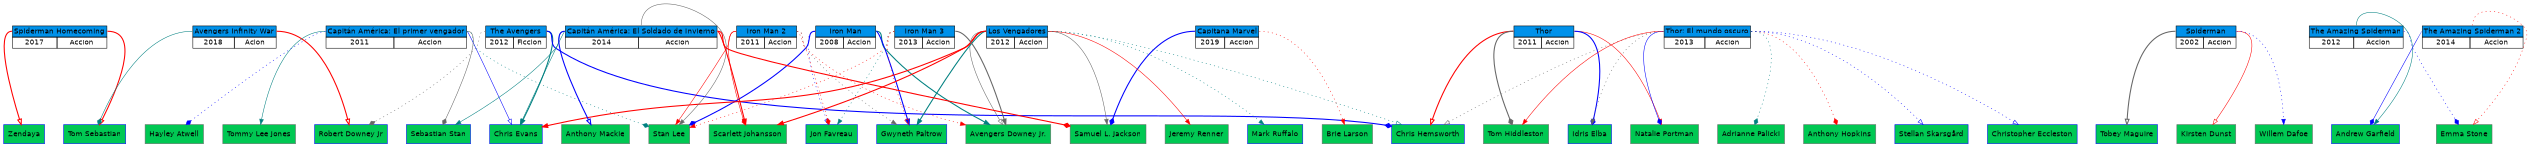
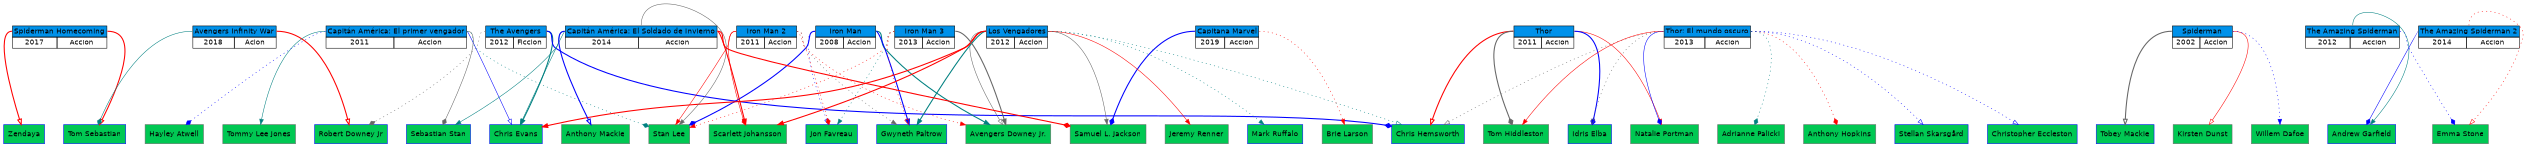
edge "Thor: El mundo oscuro" -> "Idris Elba": arrowhead normal -> onormal
node "Tobey Maguire": label "Tobey Maguire" -> "Tobey Mackie"
